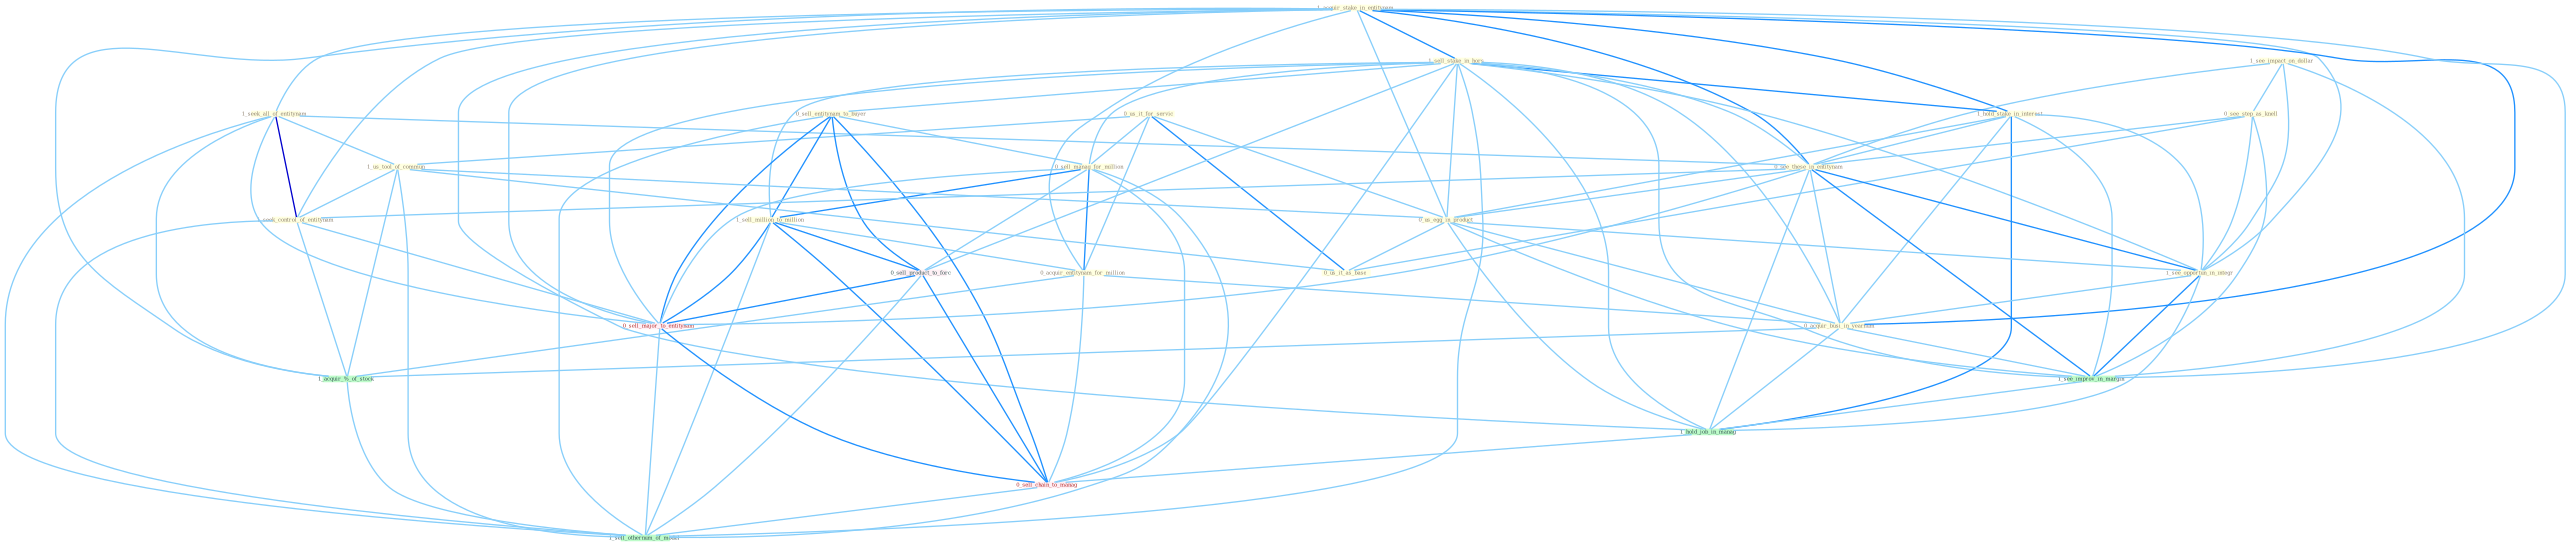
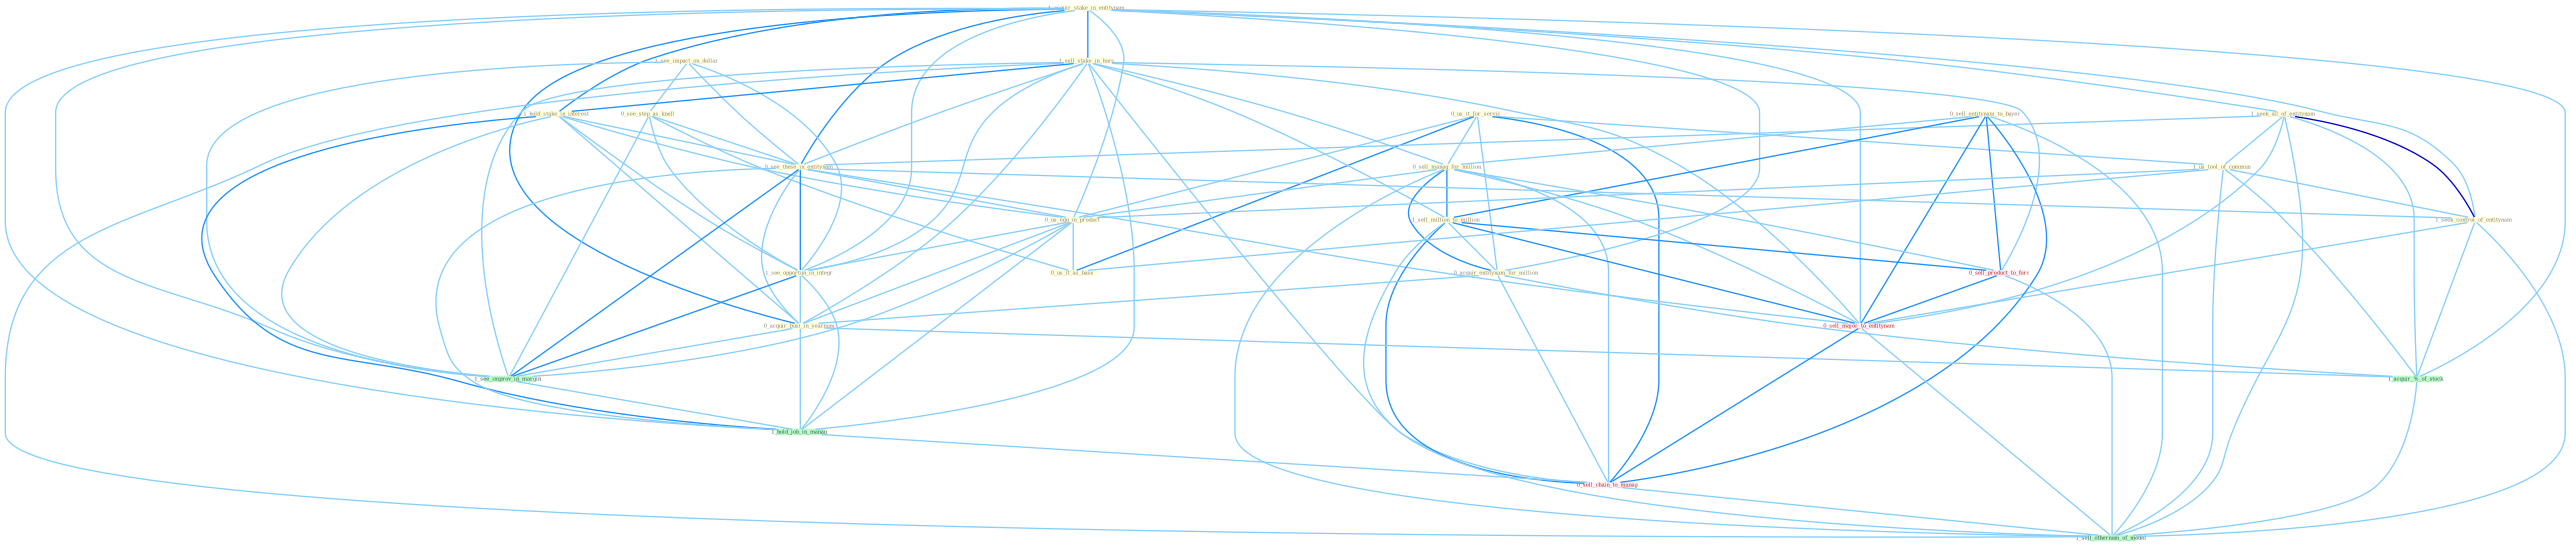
edge "1_sell_stake_in_hors" -- "0_sell_entitynam_to_buyer": removed
edge "1_sell_stake_in_hors" -- "0_us_egg_in_product": now "0_sell_manag_for_million" -- "0_us_egg_in_product"
node "0_sell_product_to_forc": fontcolor #2f4f4f -> #b22222
edge "0_sell_product_to_forc" -- "0_sell_chain_to_manag": now "0_us_it_for_servic" -- "0_sell_chain_to_manag"
